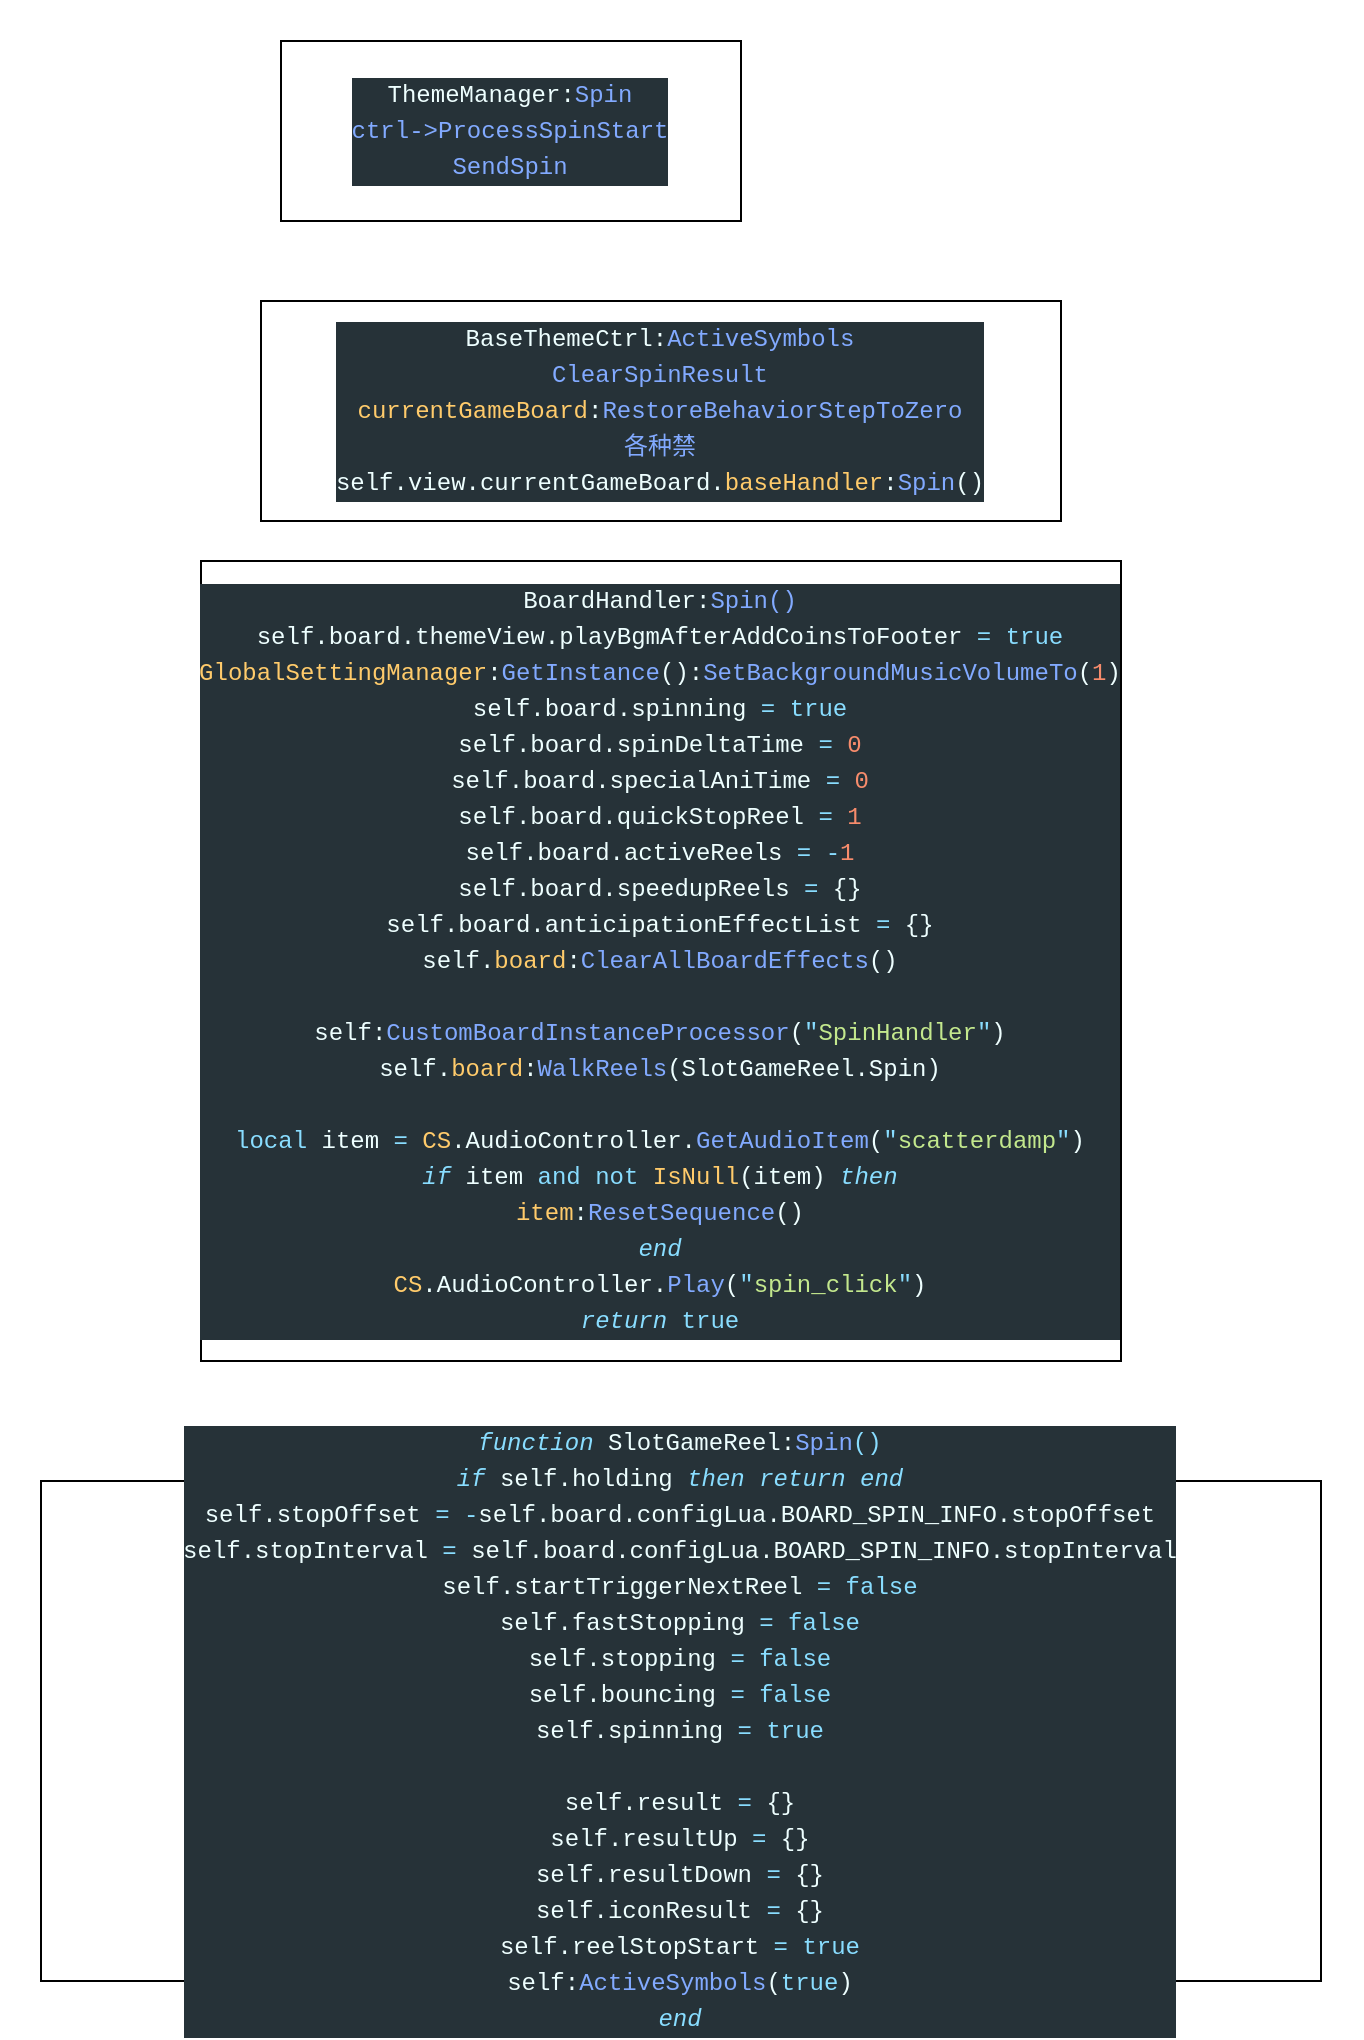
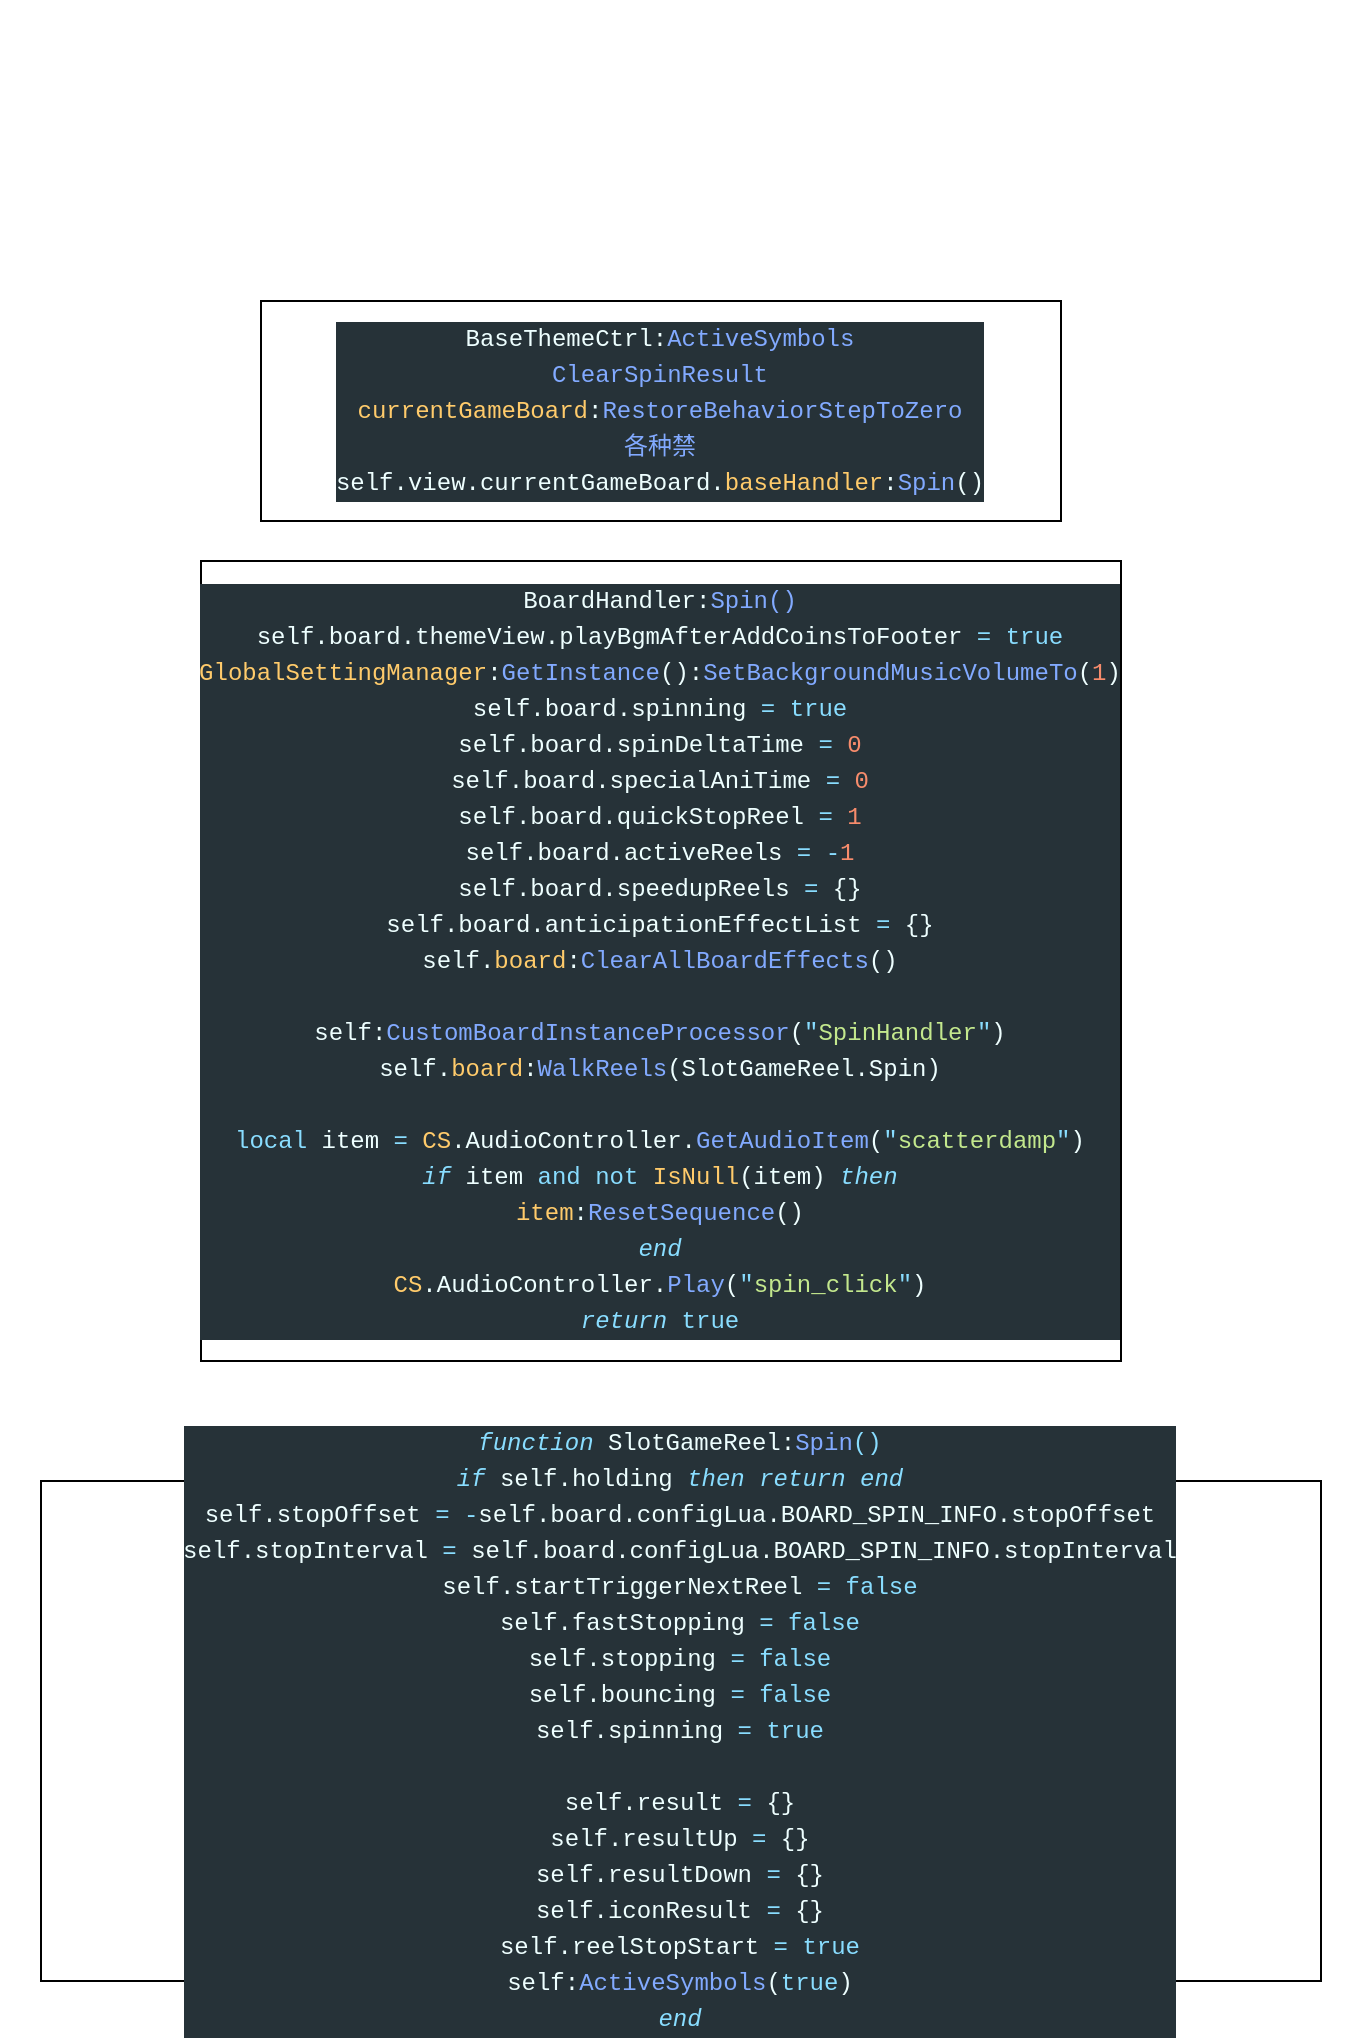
node "ThemeManager:Spin ctrl->ProcessSpinStart SendSpin": removed
